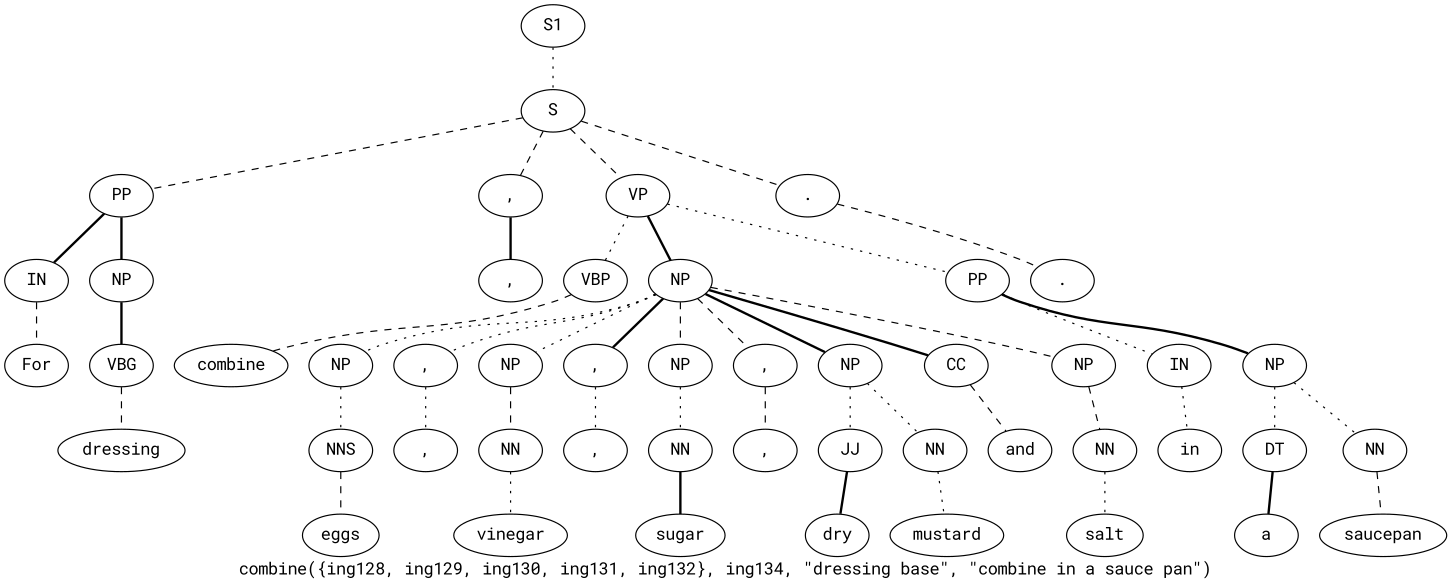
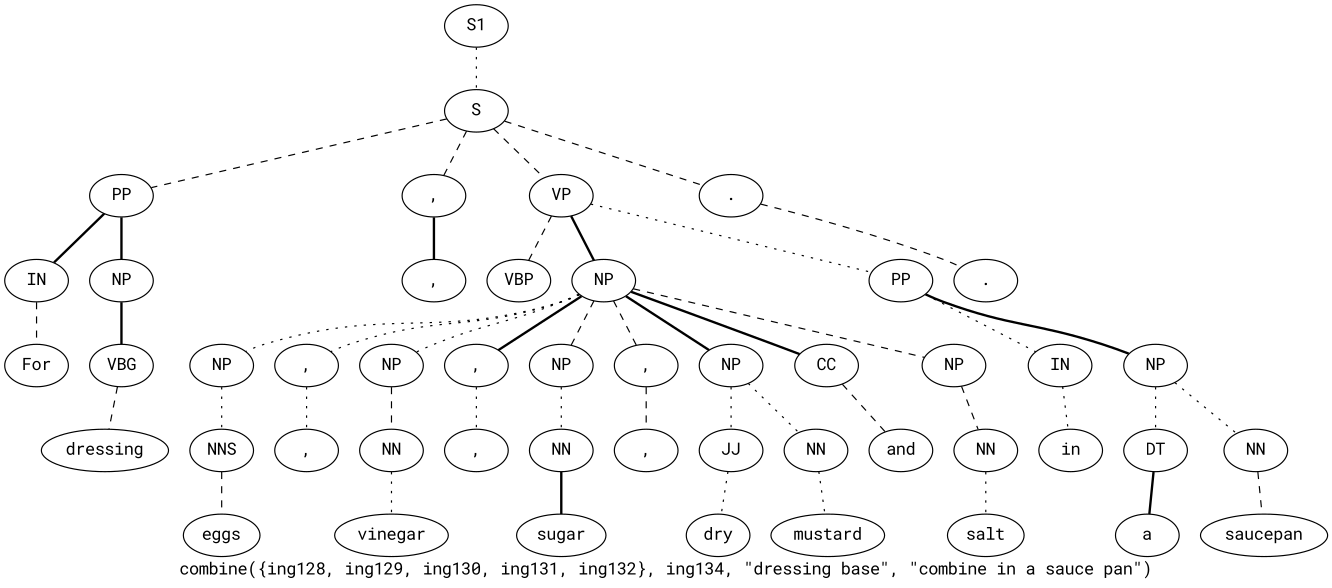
edge "VP" -- "VBP": style dotted -> dashed
node "combine": removed
edge "JJ" -- "dry": style bold -> dotted
